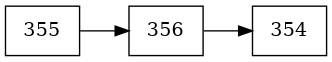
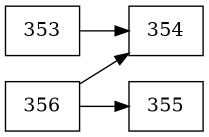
node "353": added
edge "355" -> "356": reversed
